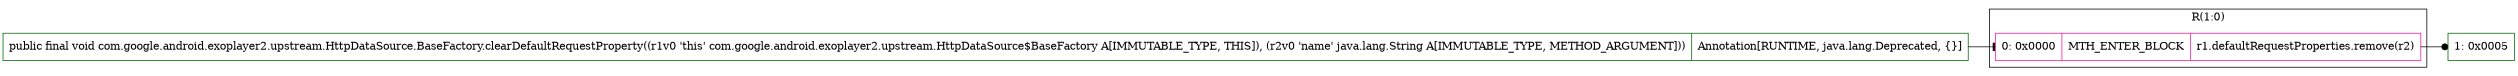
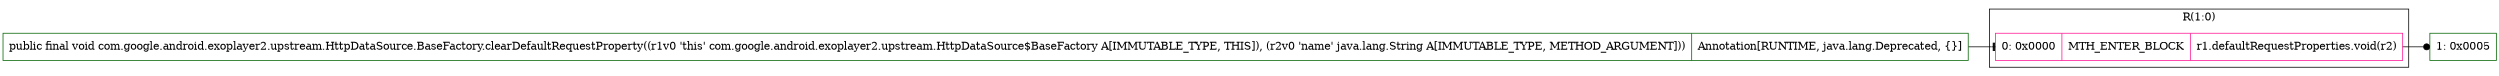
node "0: 0x0000": text "r1.defaultRequestProperties.remove(r2)" -> "r1.defaultRequestProperties.void(r2)"
